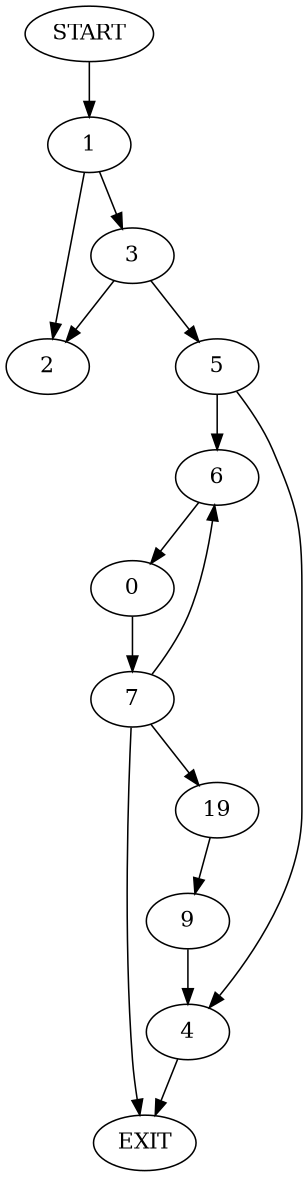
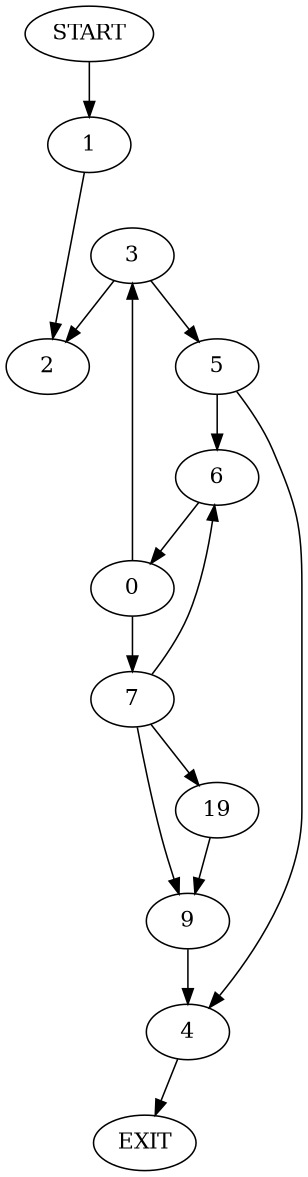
edge "1" -> "3": now "0" -> "3"
edge "7" -> "EXIT": now "7" -> "9"
